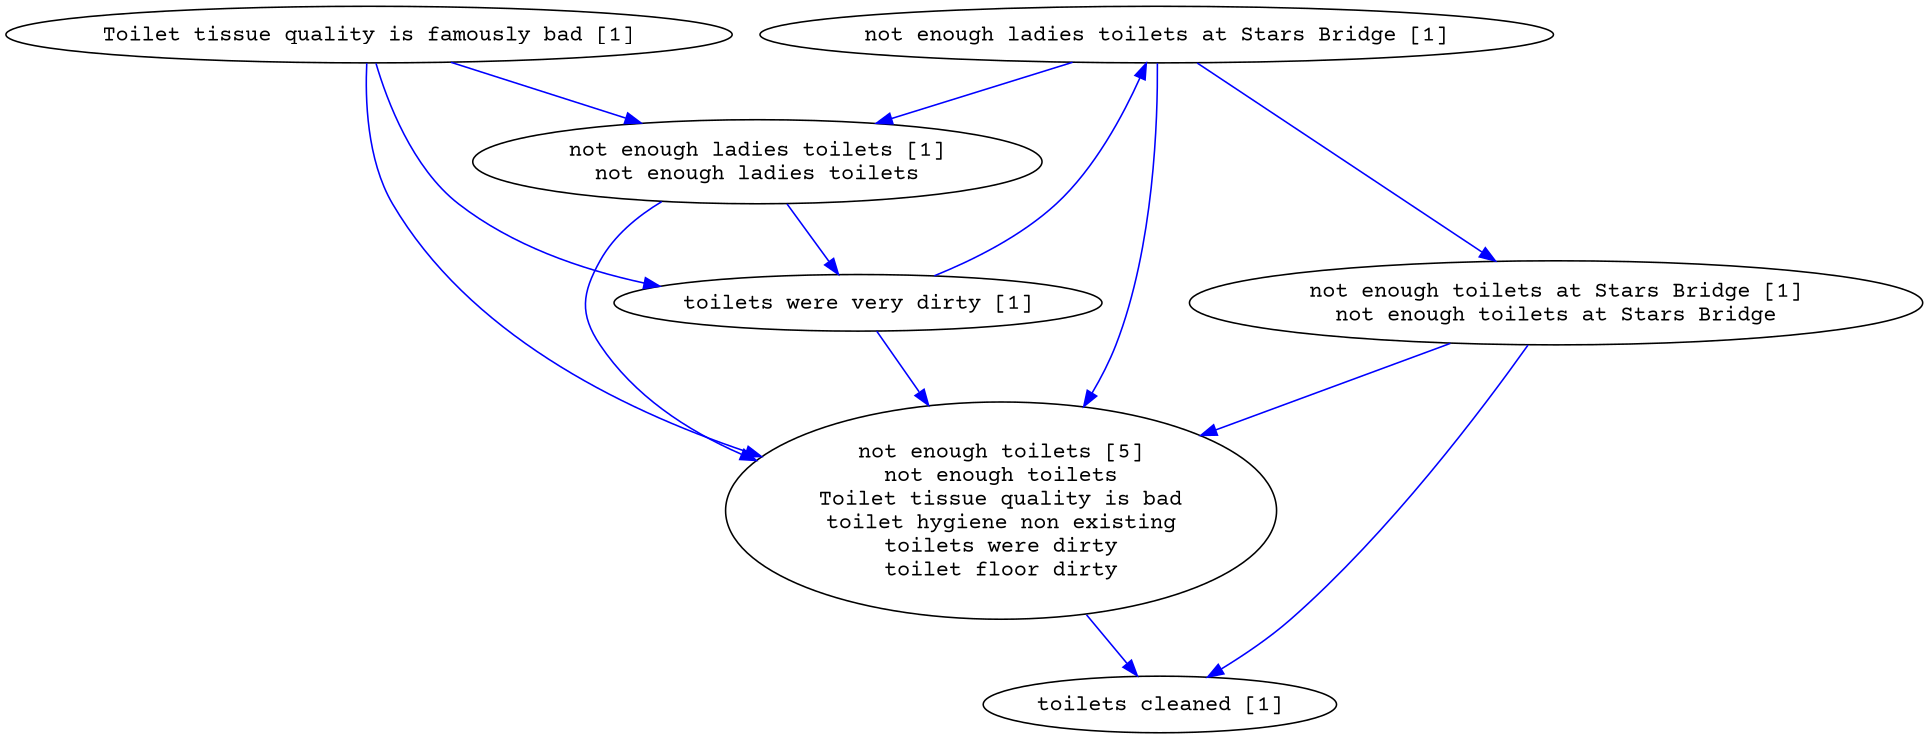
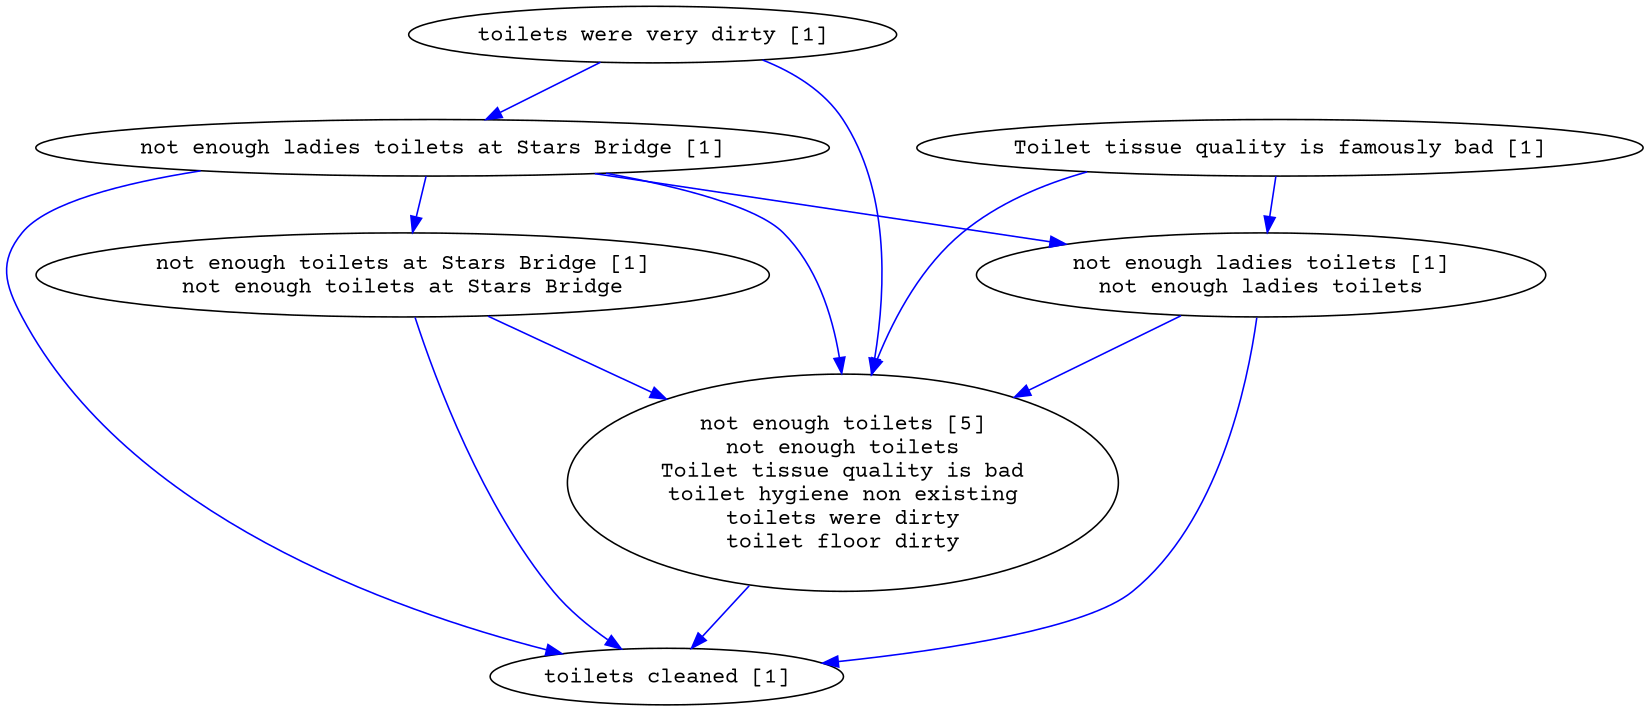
edge "Toilet tissue quality is famously bad [1]" -> "toilets were very dirty [1]": removed
edge "not enough ladies toilets [1] not enough ladies toilets" -> "toilets were very dirty [1]": now "not enough ladies toilets [1] not enough ladies toilets" -> "toilets cleaned [1]"
edge "not enough ladies toilets at Stars Bridge [1]" -> "toilets cleaned [1]": added
